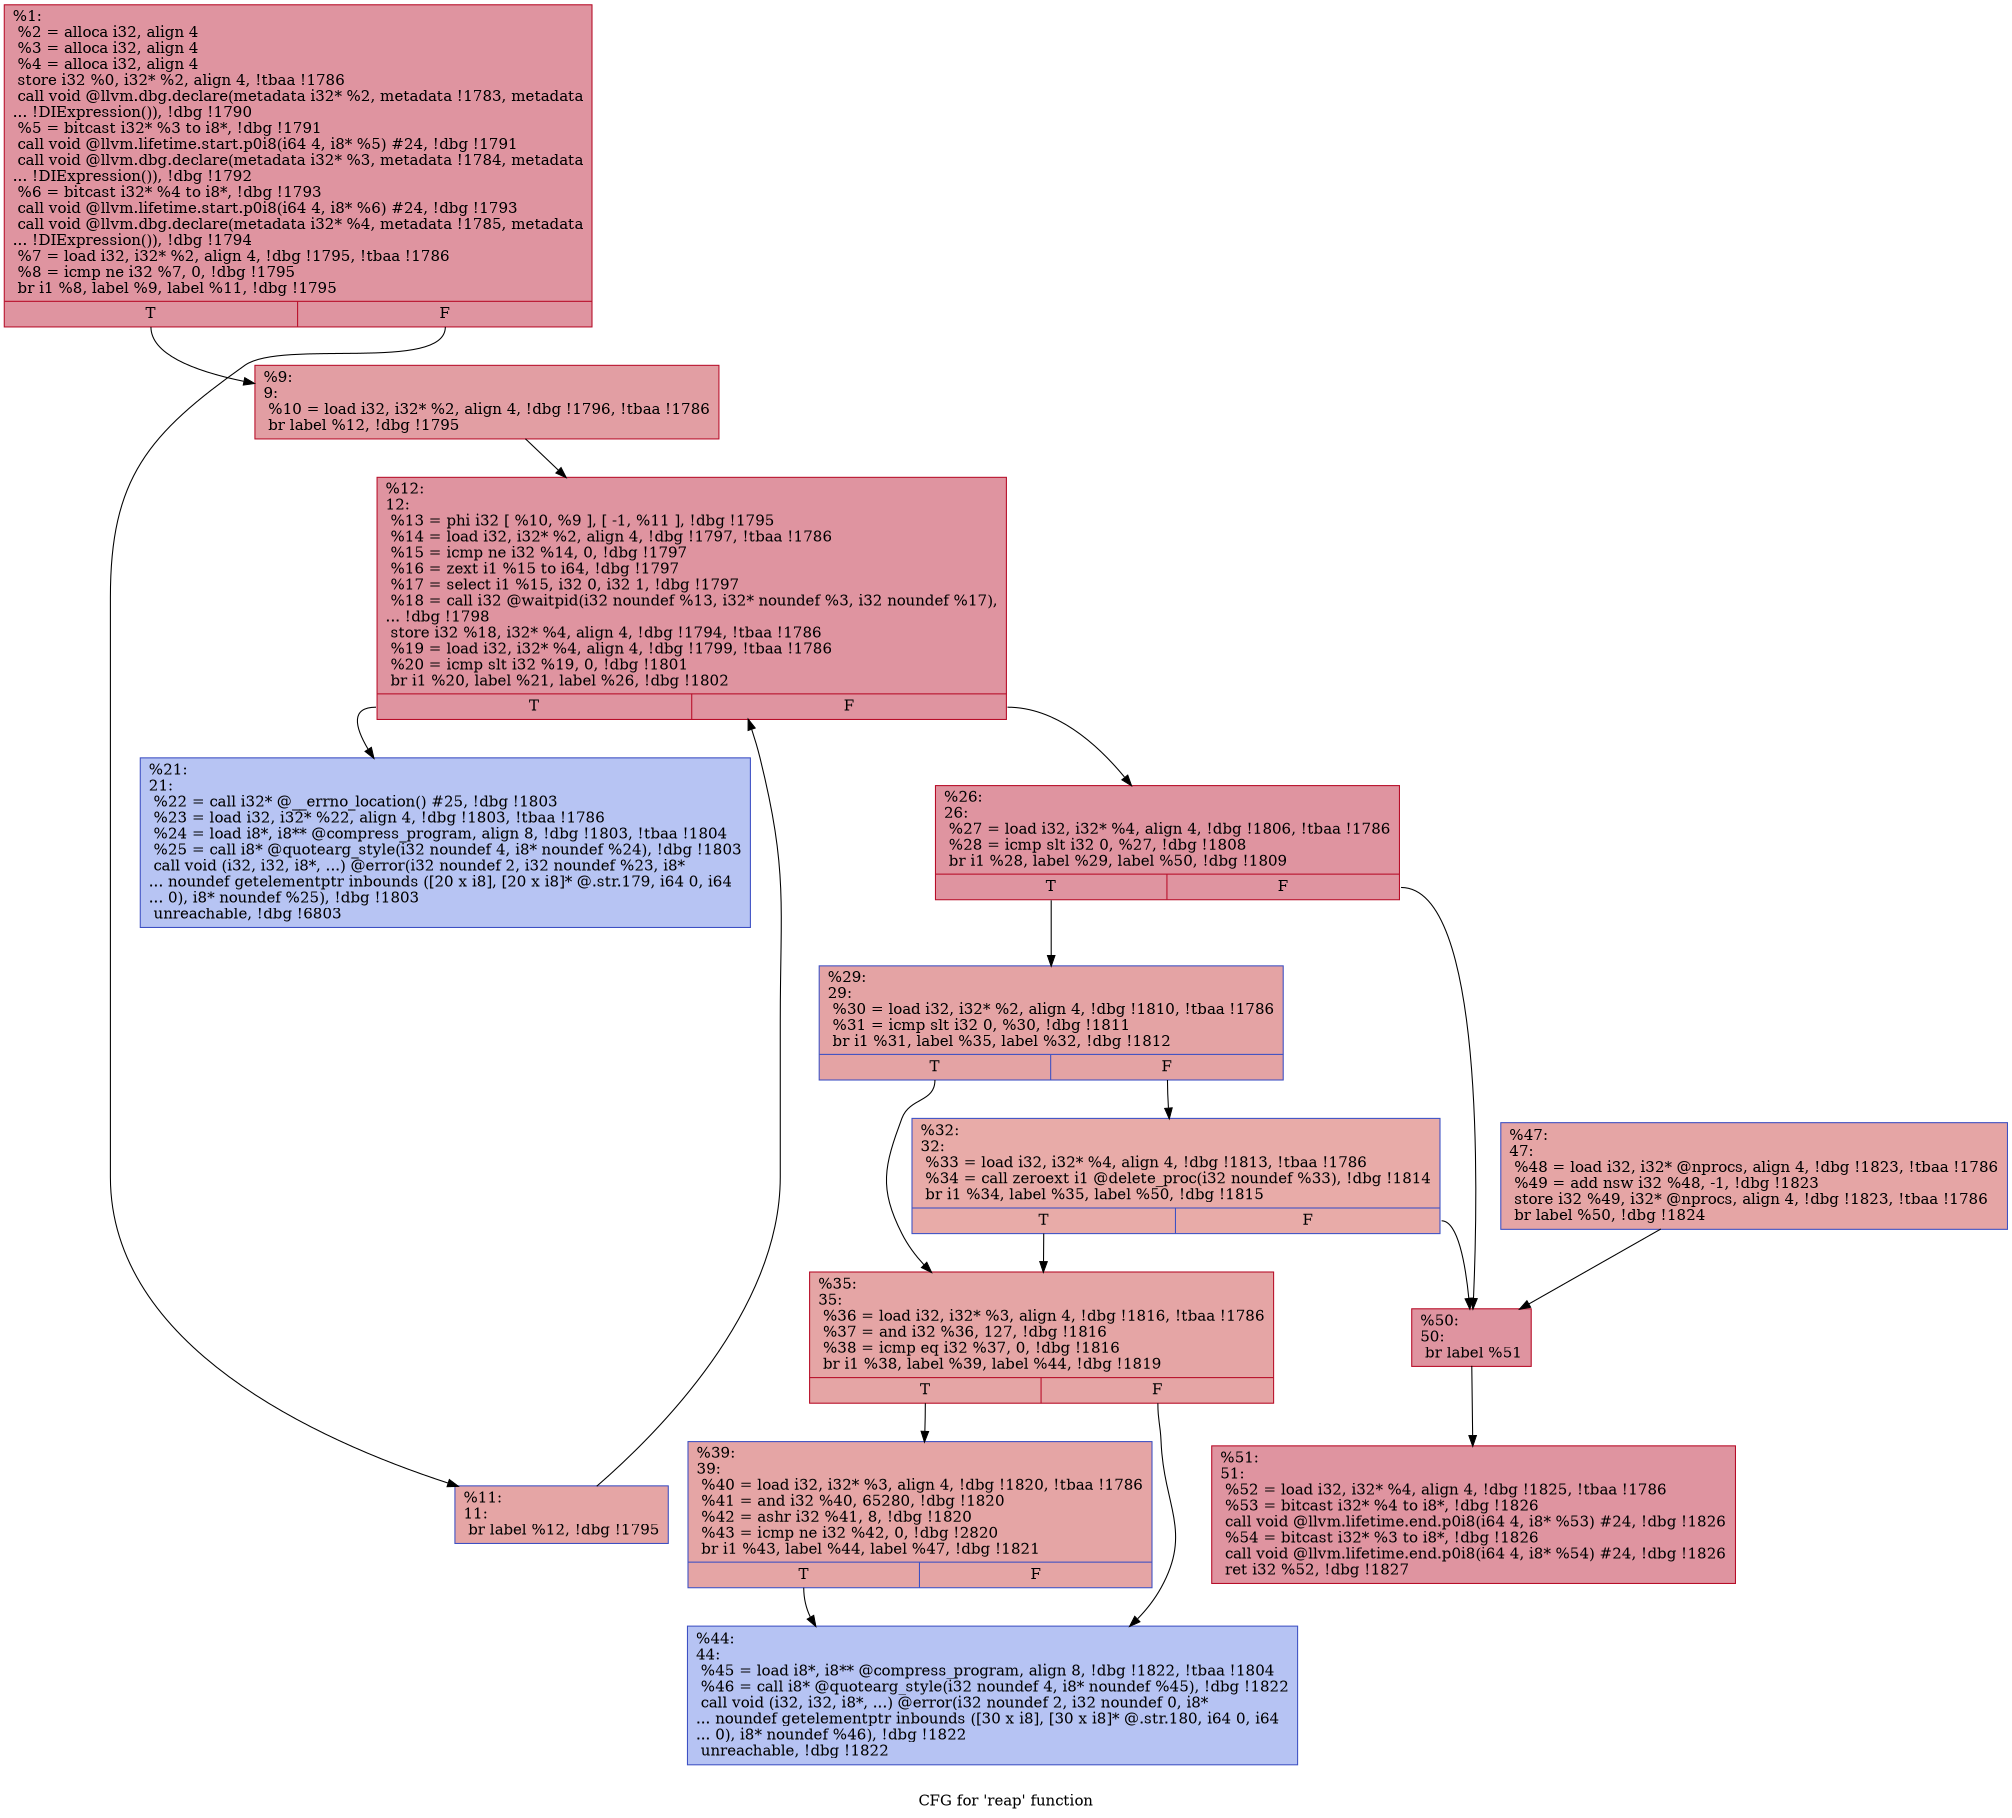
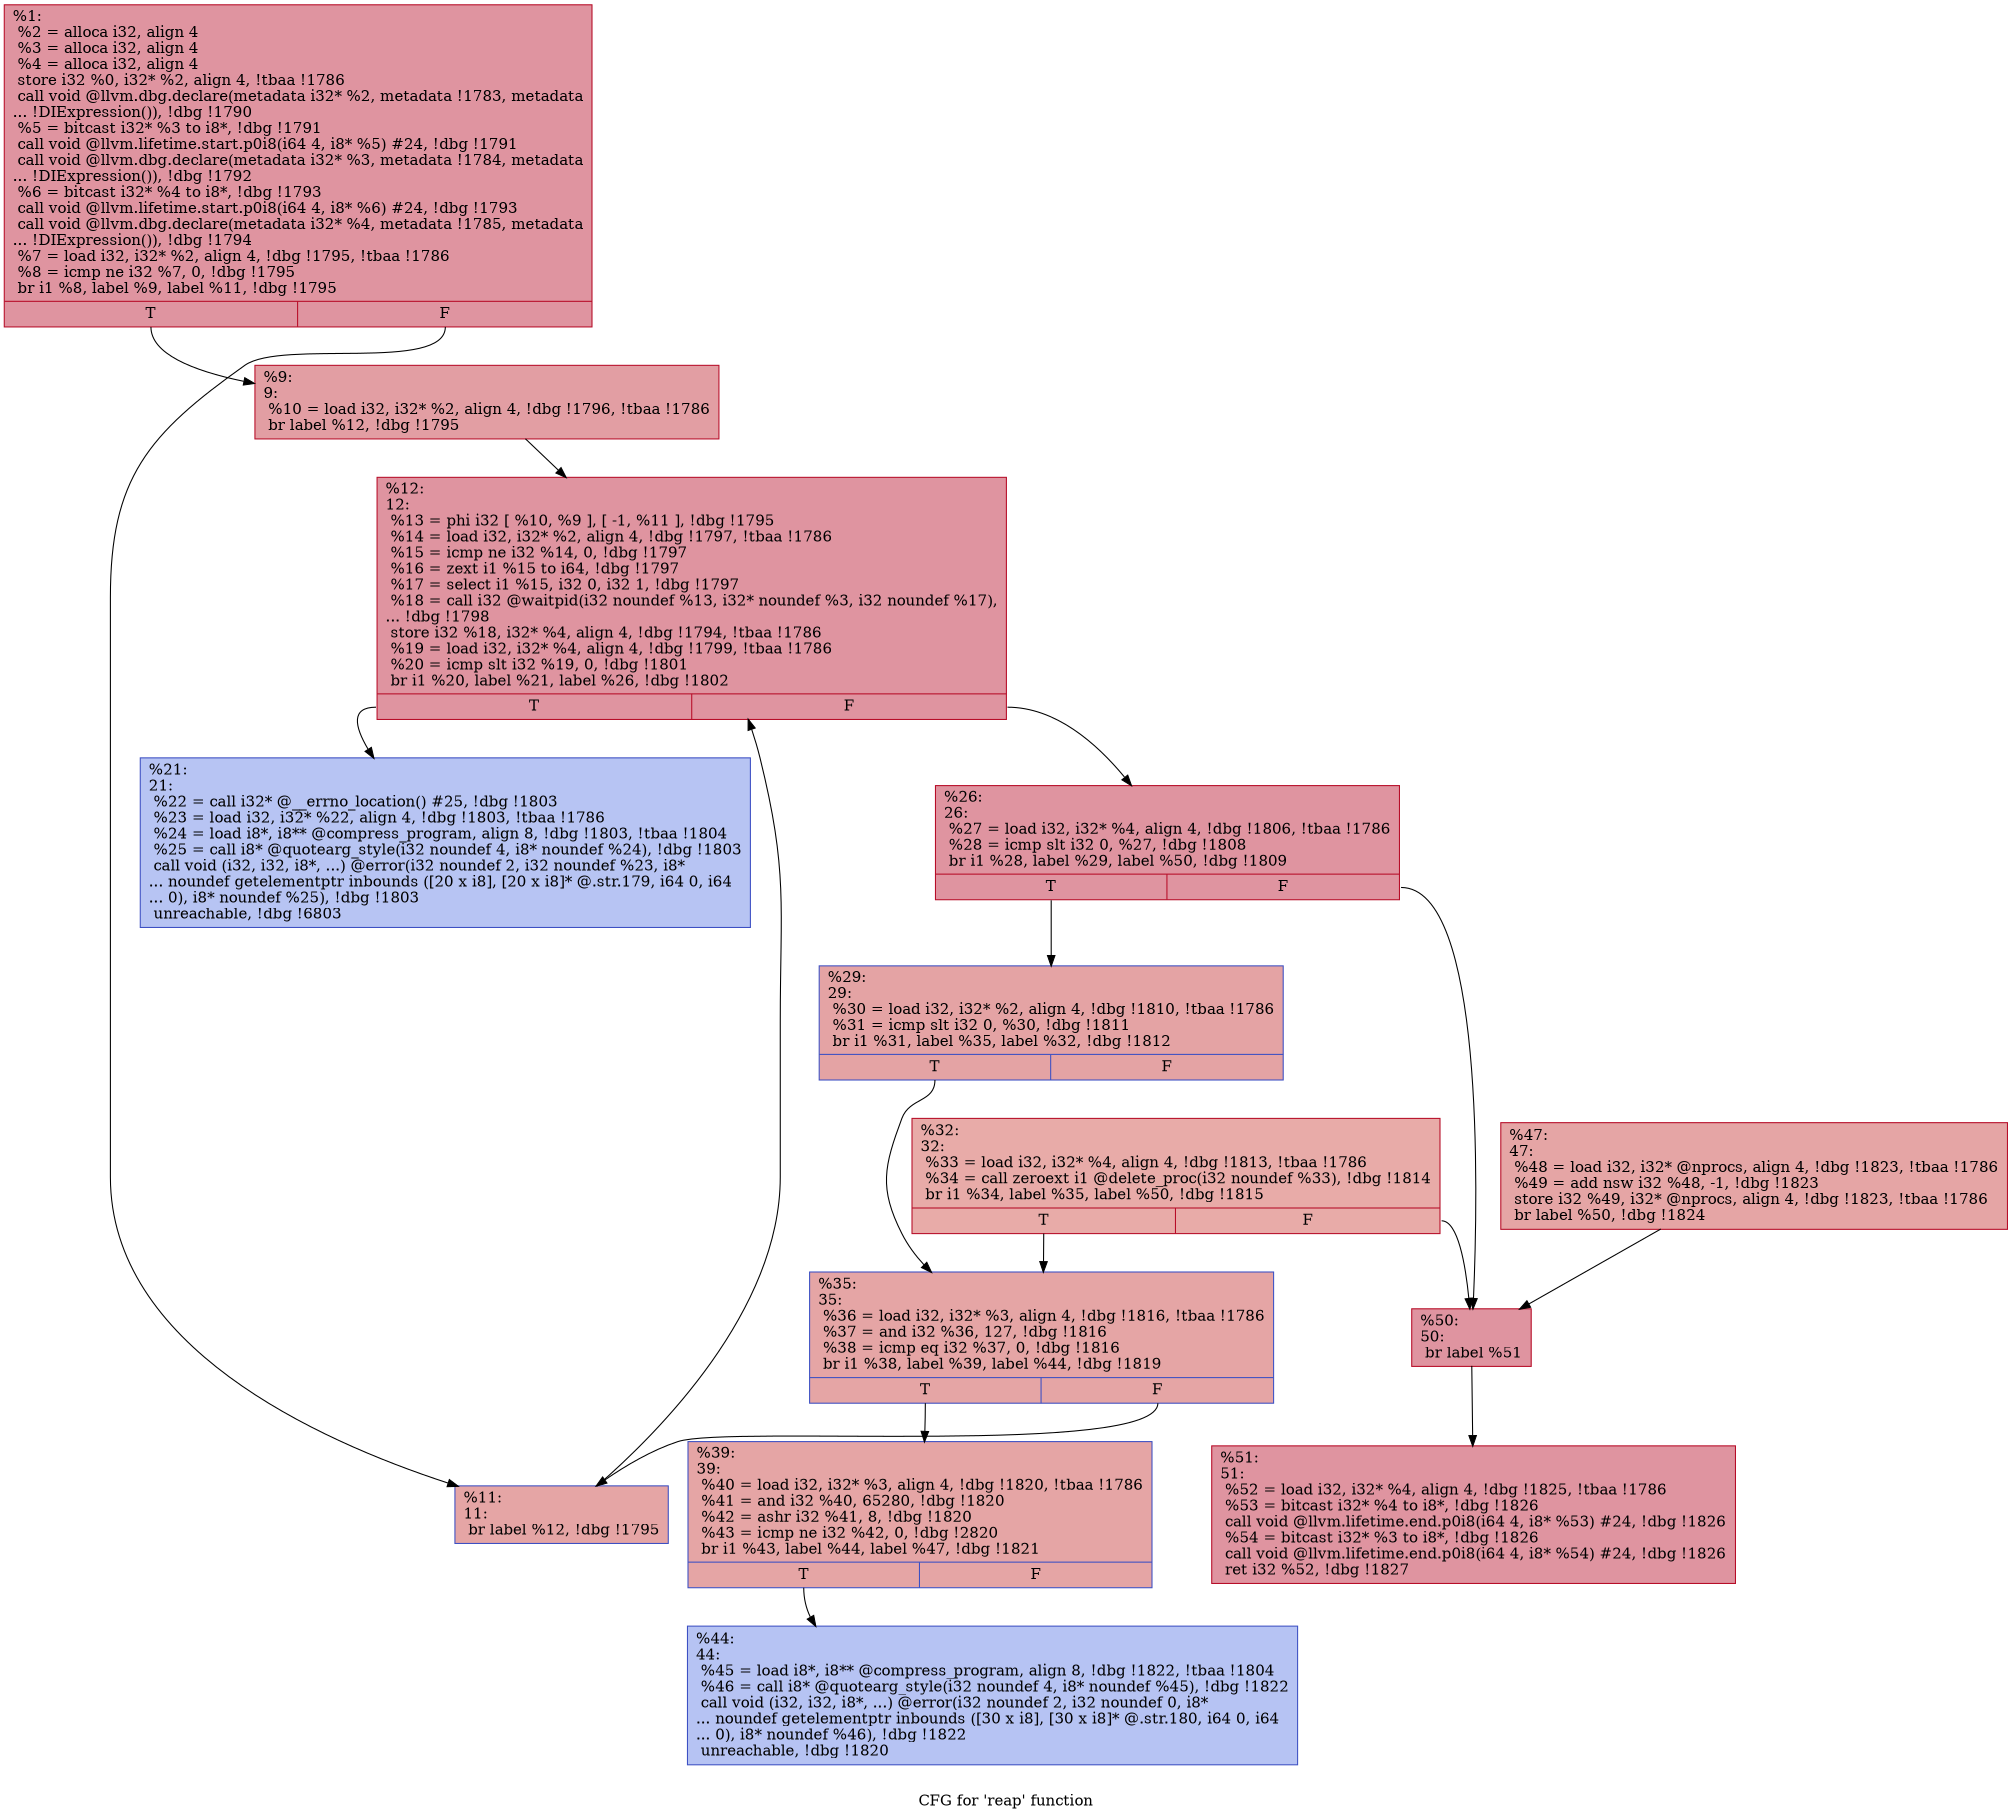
edge "%29:" -> "%32:": removed
node "%32:": color #3d50c3ff -> #b70d28ff
node "%47:": color #3d50c3ff -> #b70d28ff
node "%35:": color #b70d28ff -> #3d50c3ff
edge "%35:" -> "%44:": now "%35:" -> "%11:"
node "%44:": text "unreachable, !dbg !1822" -> "unreachable, !dbg !1820"
